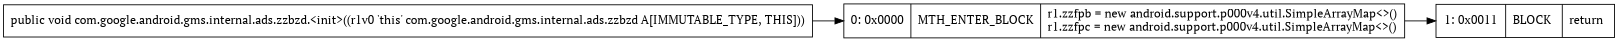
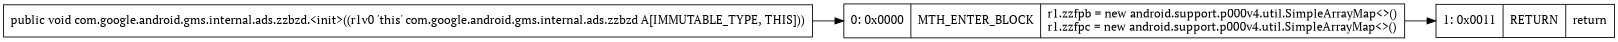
node "1: 0x0011": text "BLOCK" -> "RETURN"
